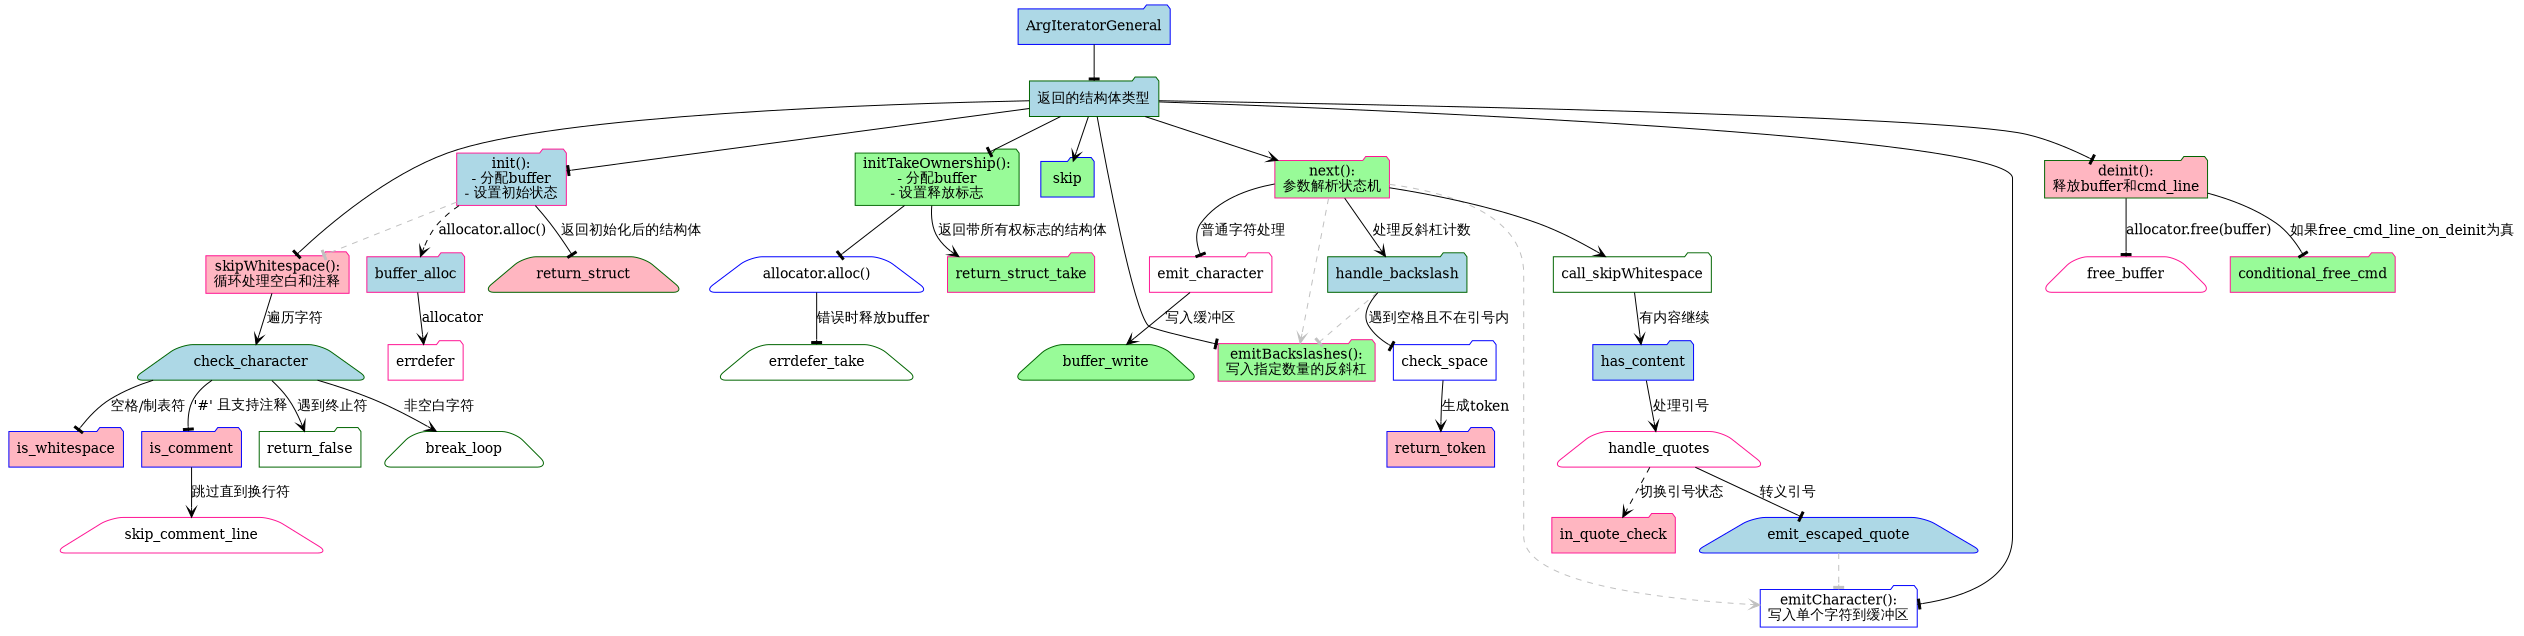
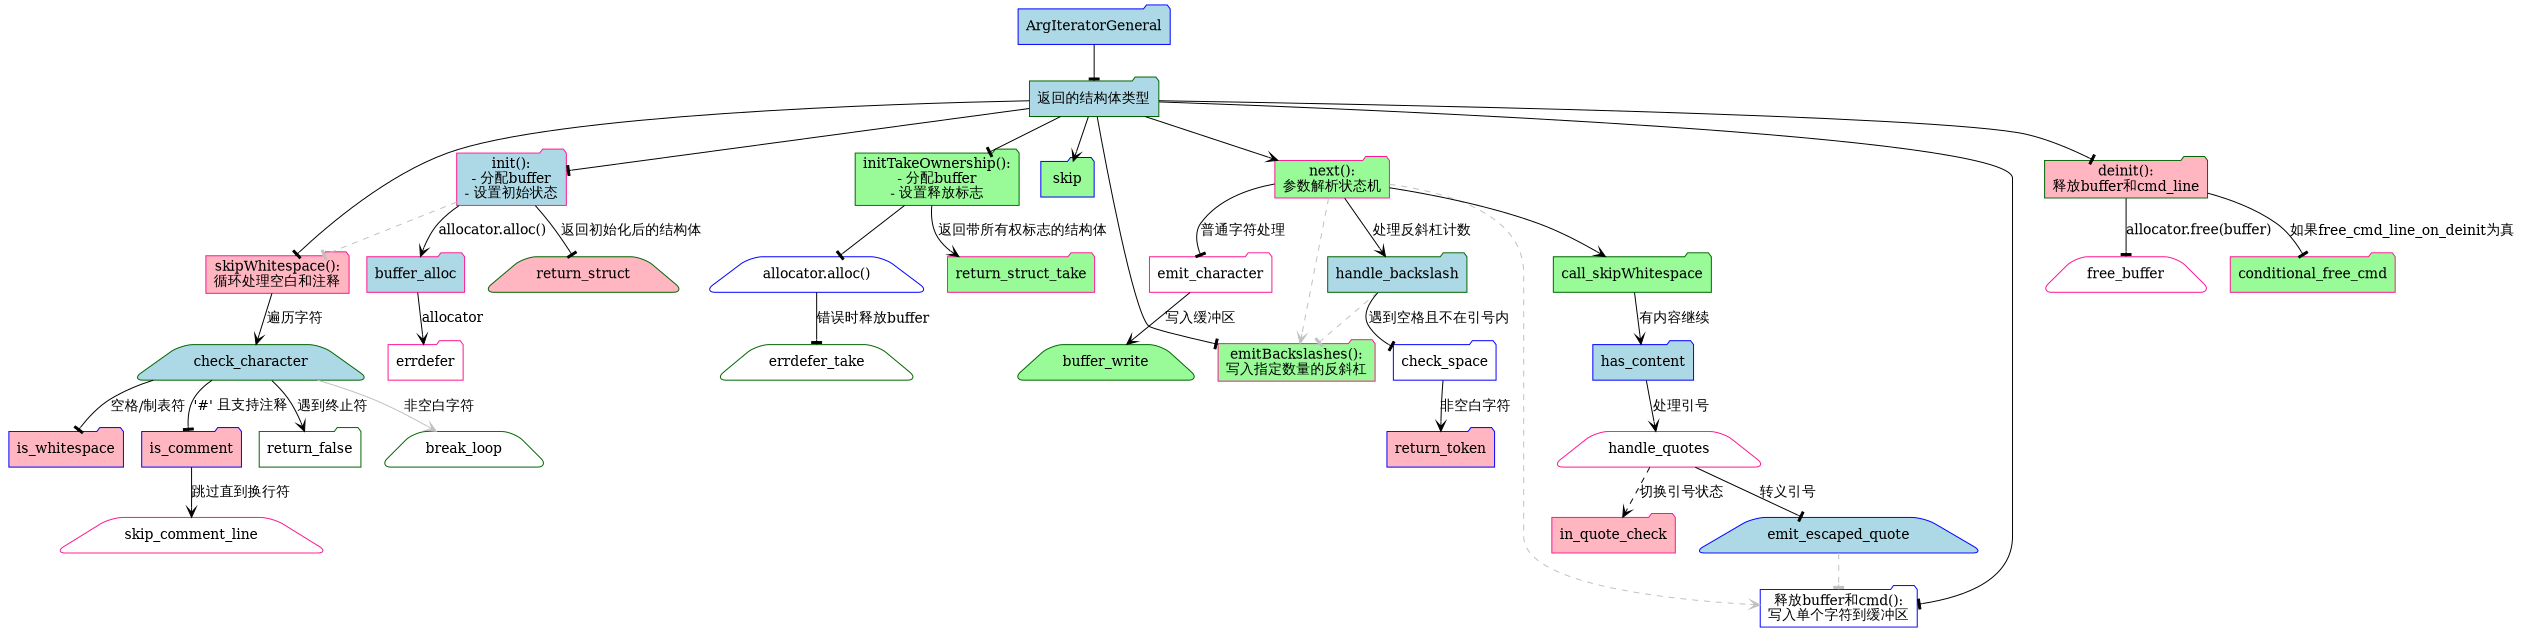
edge "init(): - 分配buffer - 设置初始状态" -> "buffer_alloc": style dashed -> solid
node "call_skipWhitespace": fillcolor white -> palegreen
edge "check_character" -> "break_loop": color black -> gray
edge "check_space" -> "return_token": label "生成token" -> "非空白字符"
node "emitCharacter(): 写入单个字符到缓冲区": label "emitCharacter(): 写入单个字符到缓冲区" -> "释放buffer和cmd(): 写入单个字符到缓冲区"
